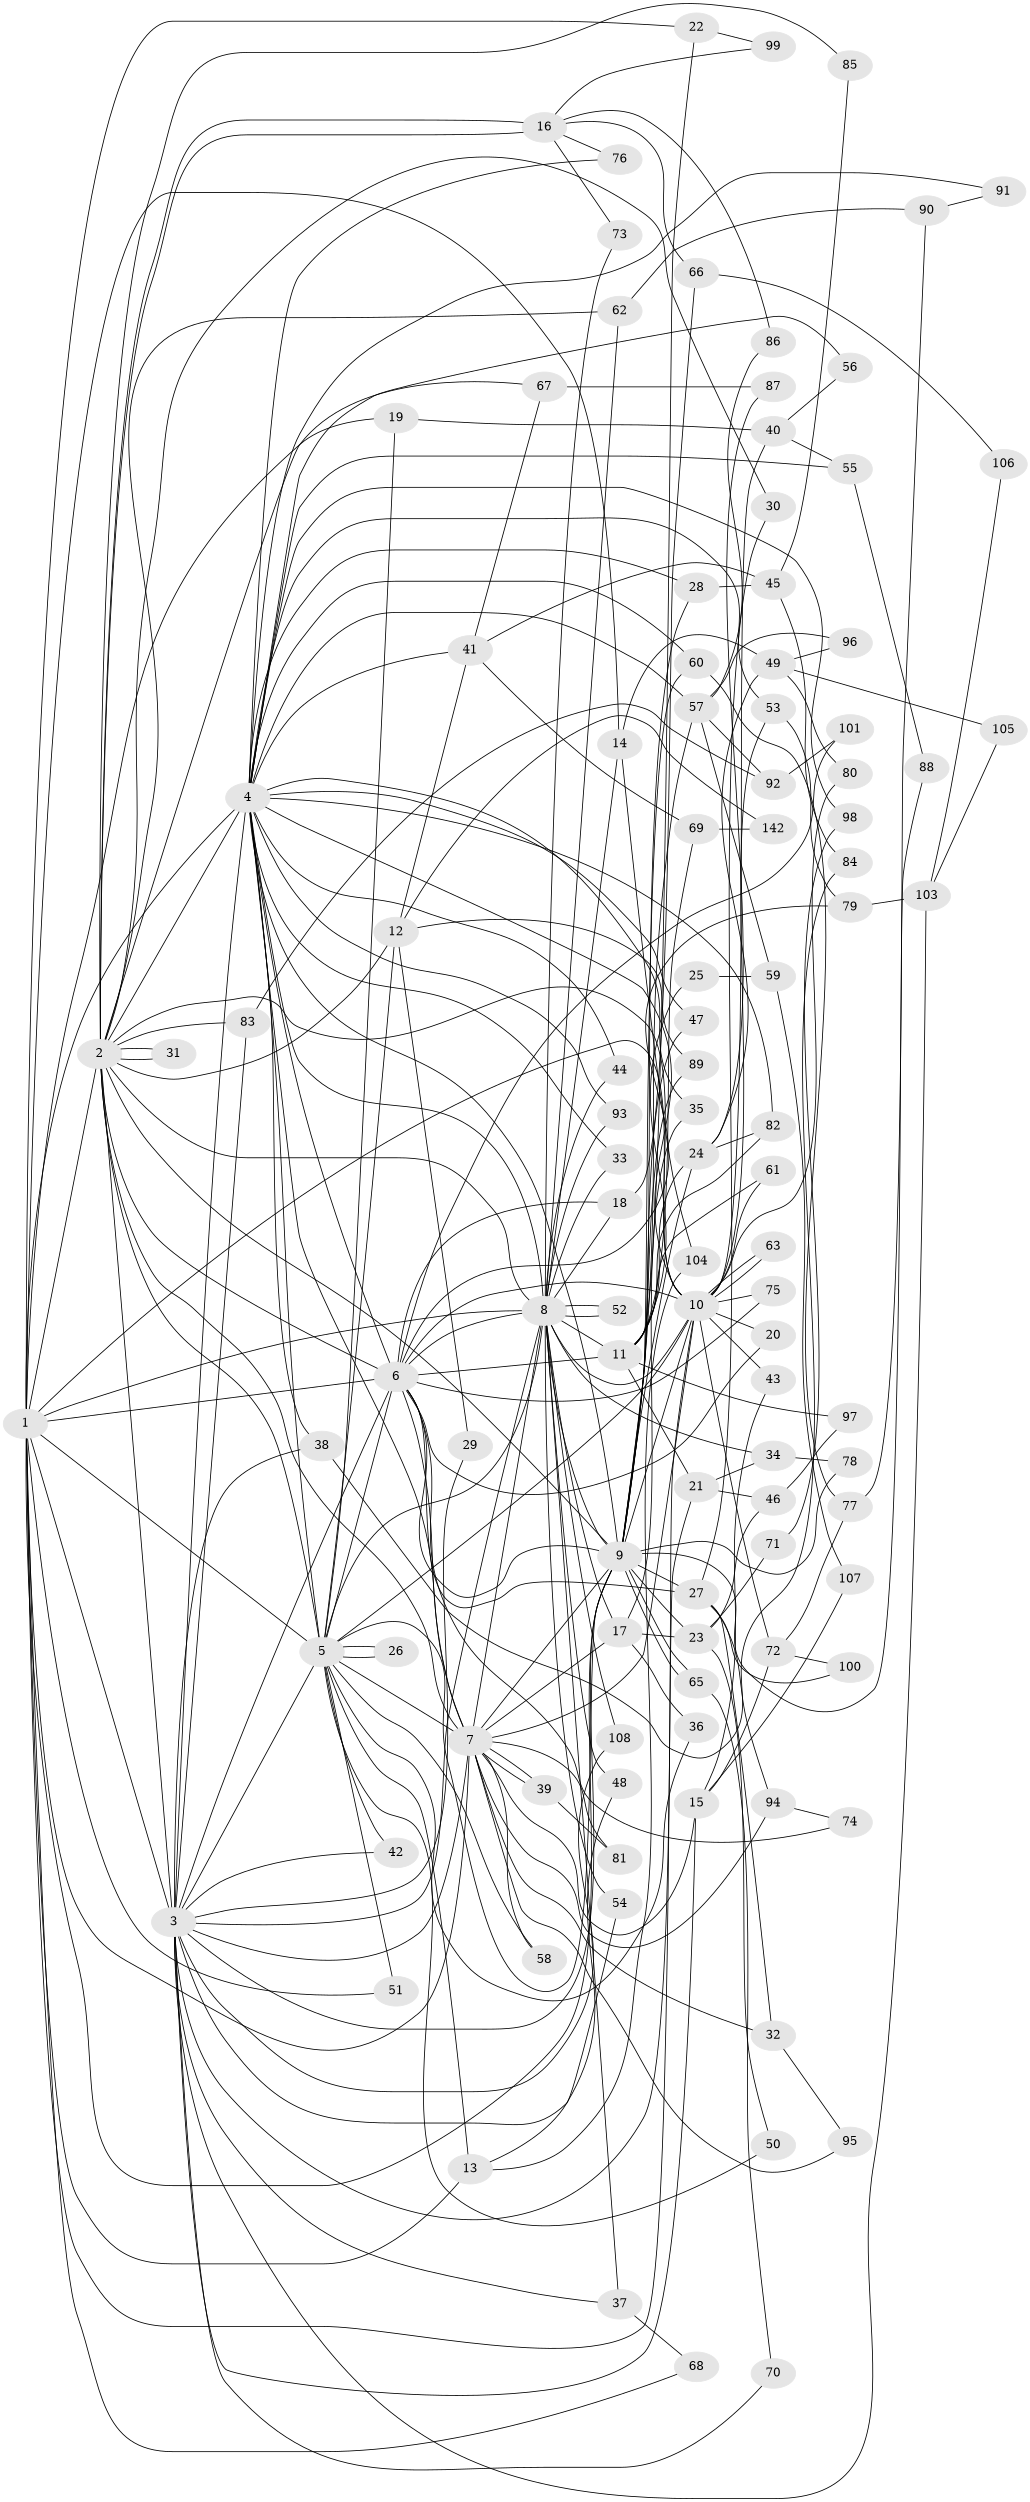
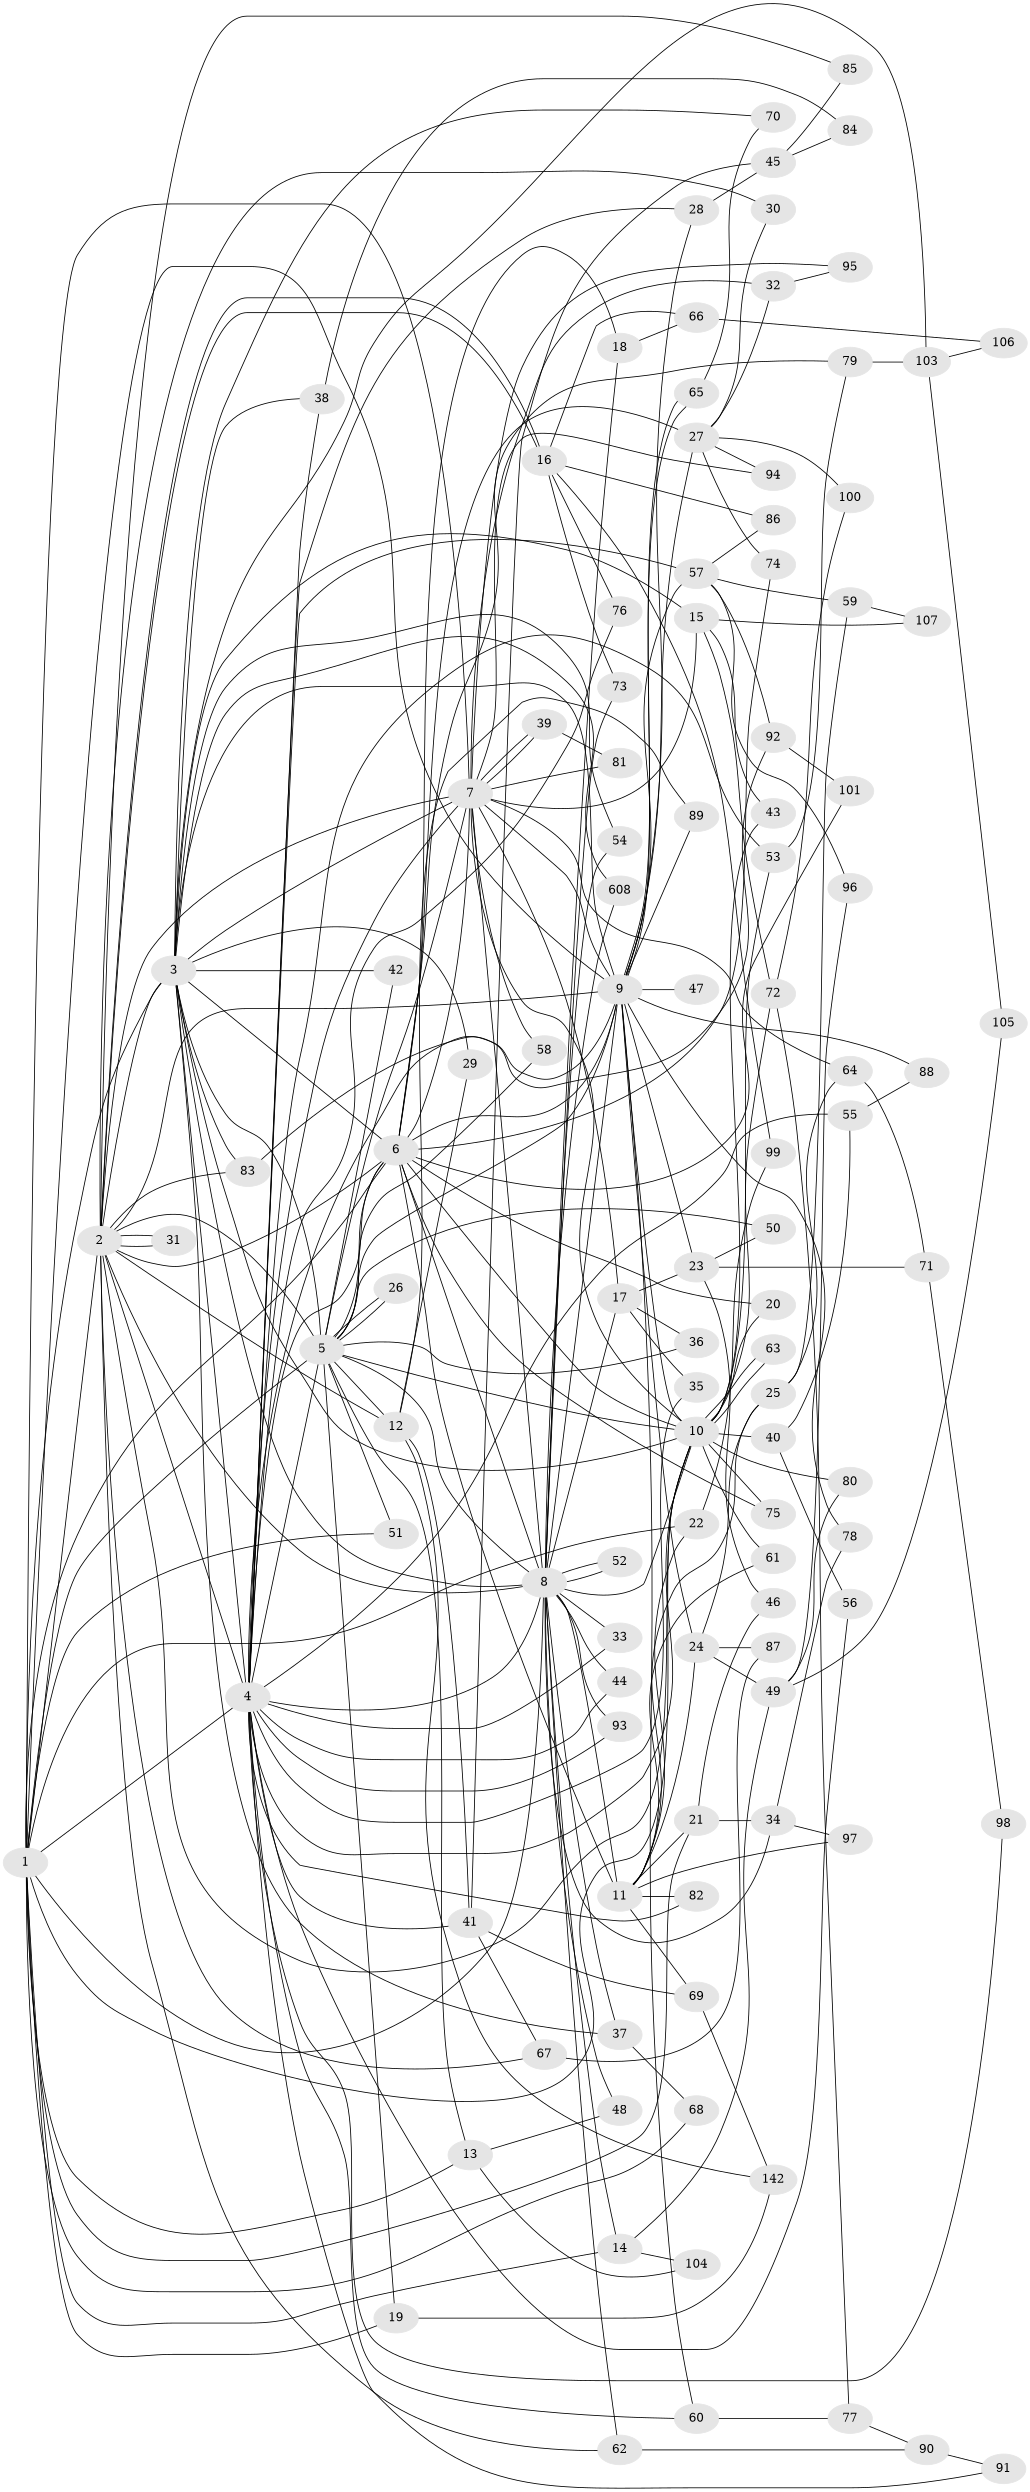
edge "19" -- "40": now "19" -- "142"
edge "4" -- "47": removed
node "64": added
edge "82" -- "24": now "25" -- "24"
edge "97" -- "46": now "97" -- "34"
node "108": label "108" -> "608"
edge "94" -- "74": now "27" -- "74"
